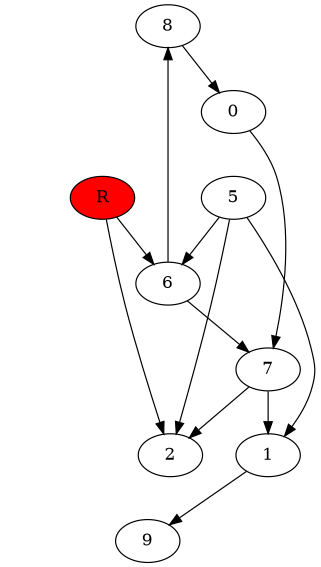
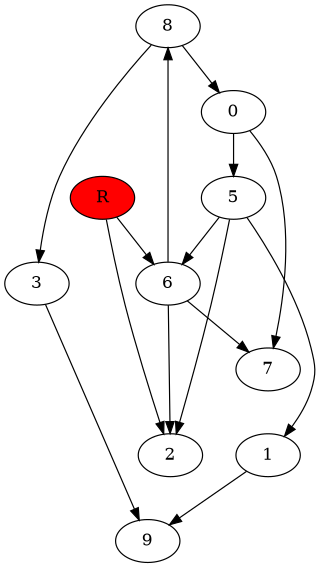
edge "0" -> "5": added
node "3": added
edge "7" -> "1": removed
edge "7" -> "2": now "6" -> "2"
